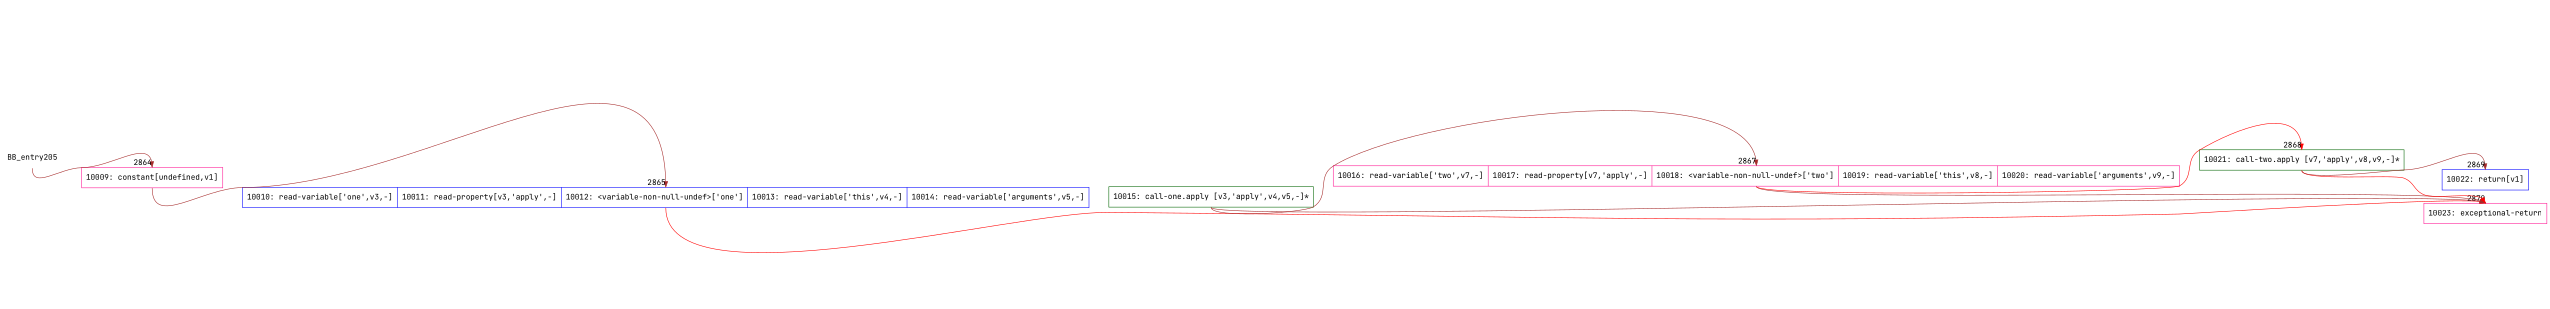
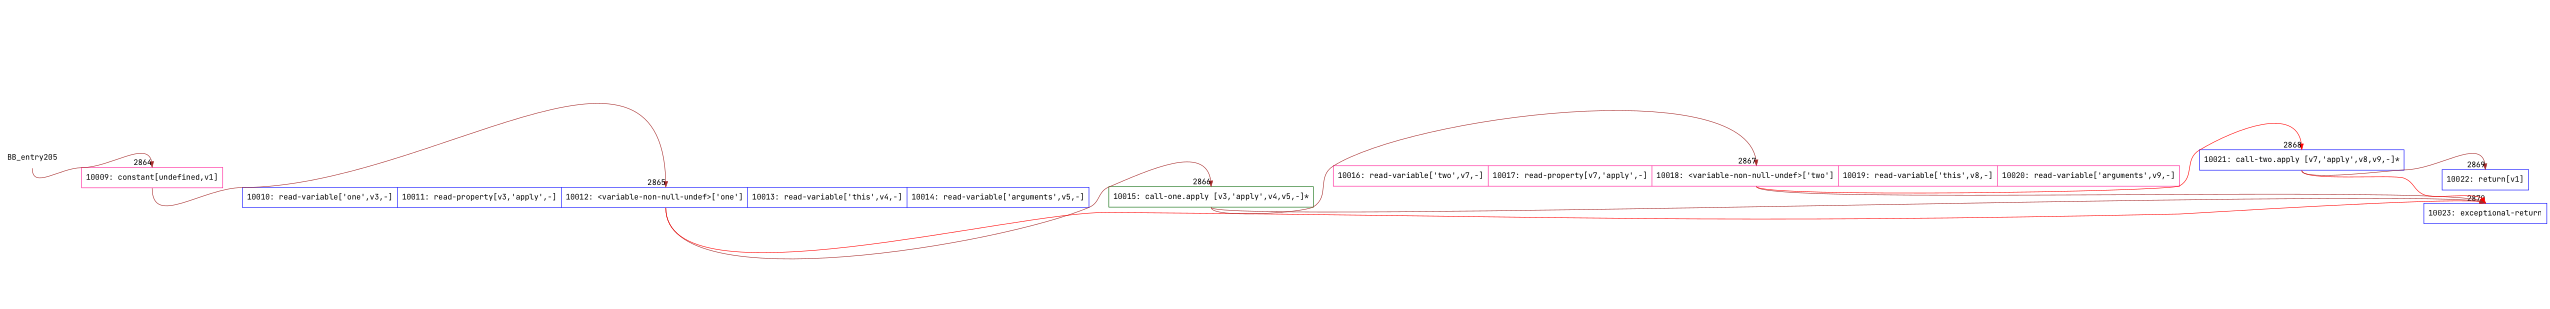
node "10021: call-two.apply [v7,'apply',v8,v9,-]*": color darkgreen -> blue
node "10023: exceptional-return": color deeppink -> blue
edge "10010: read-variable['one',v3,-]" -> "10015: call-one.apply [v3,'apply',v4,v5,-]*": added
